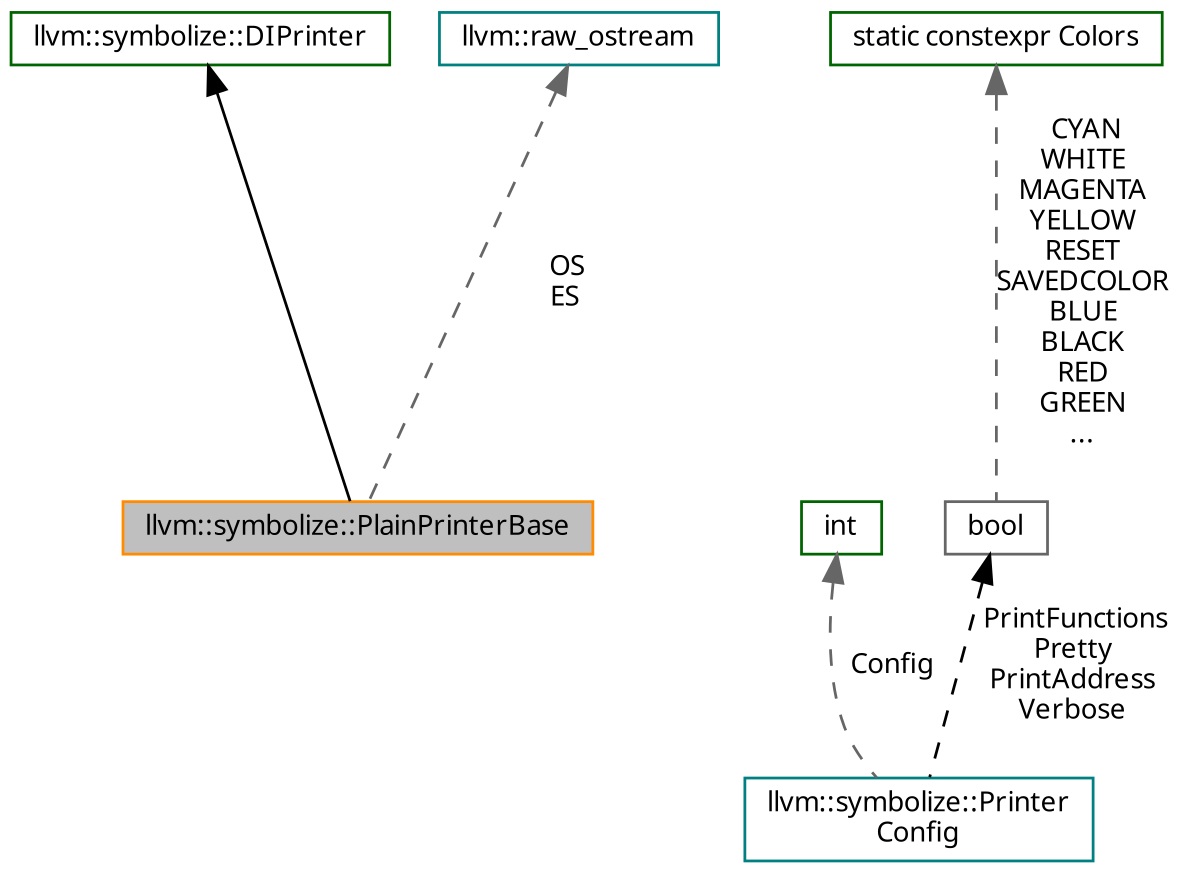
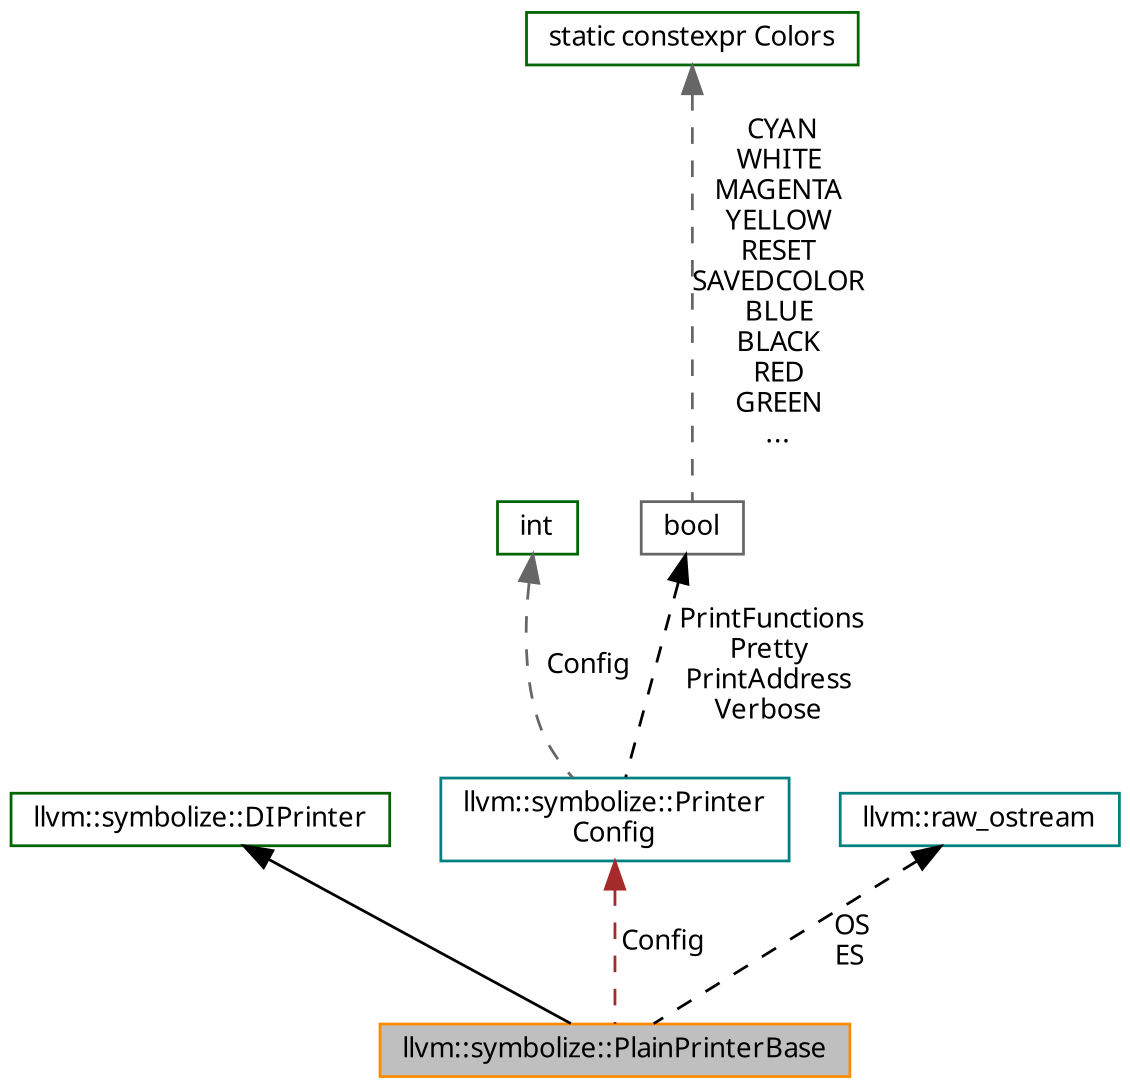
edge "llvm::symbolize::PlainPrinterBase" -> "llvm::raw_ostream": color gray40 -> black
edge "llvm::symbolize::PlainPrinterBase" -> "llvm::symbolize::Printer Config": added, label "Config"
